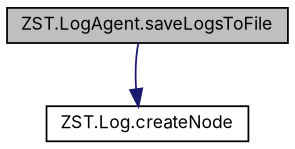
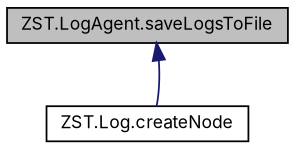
edge "ZST.LogAgent.saveLogsToFile" -> "ZST.Log.createNode": reversed
